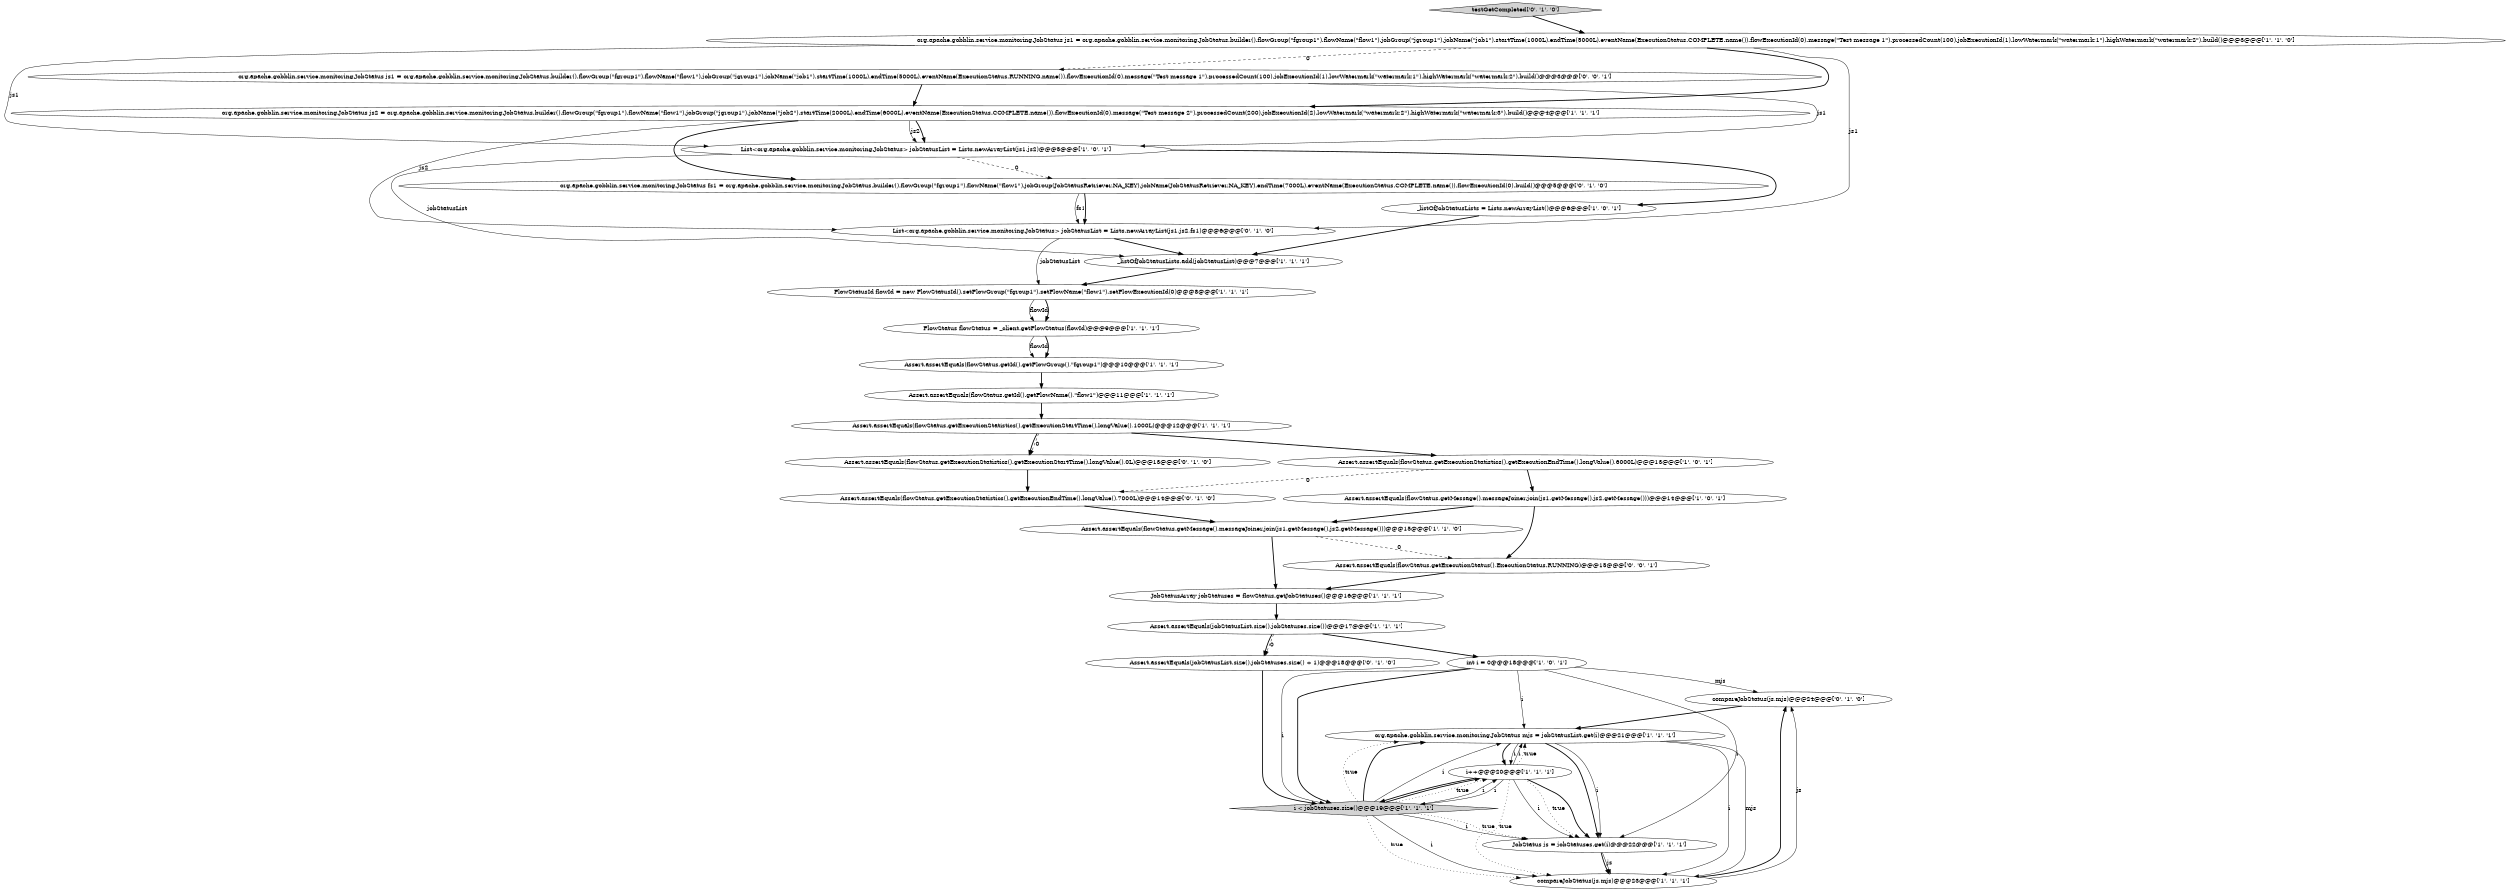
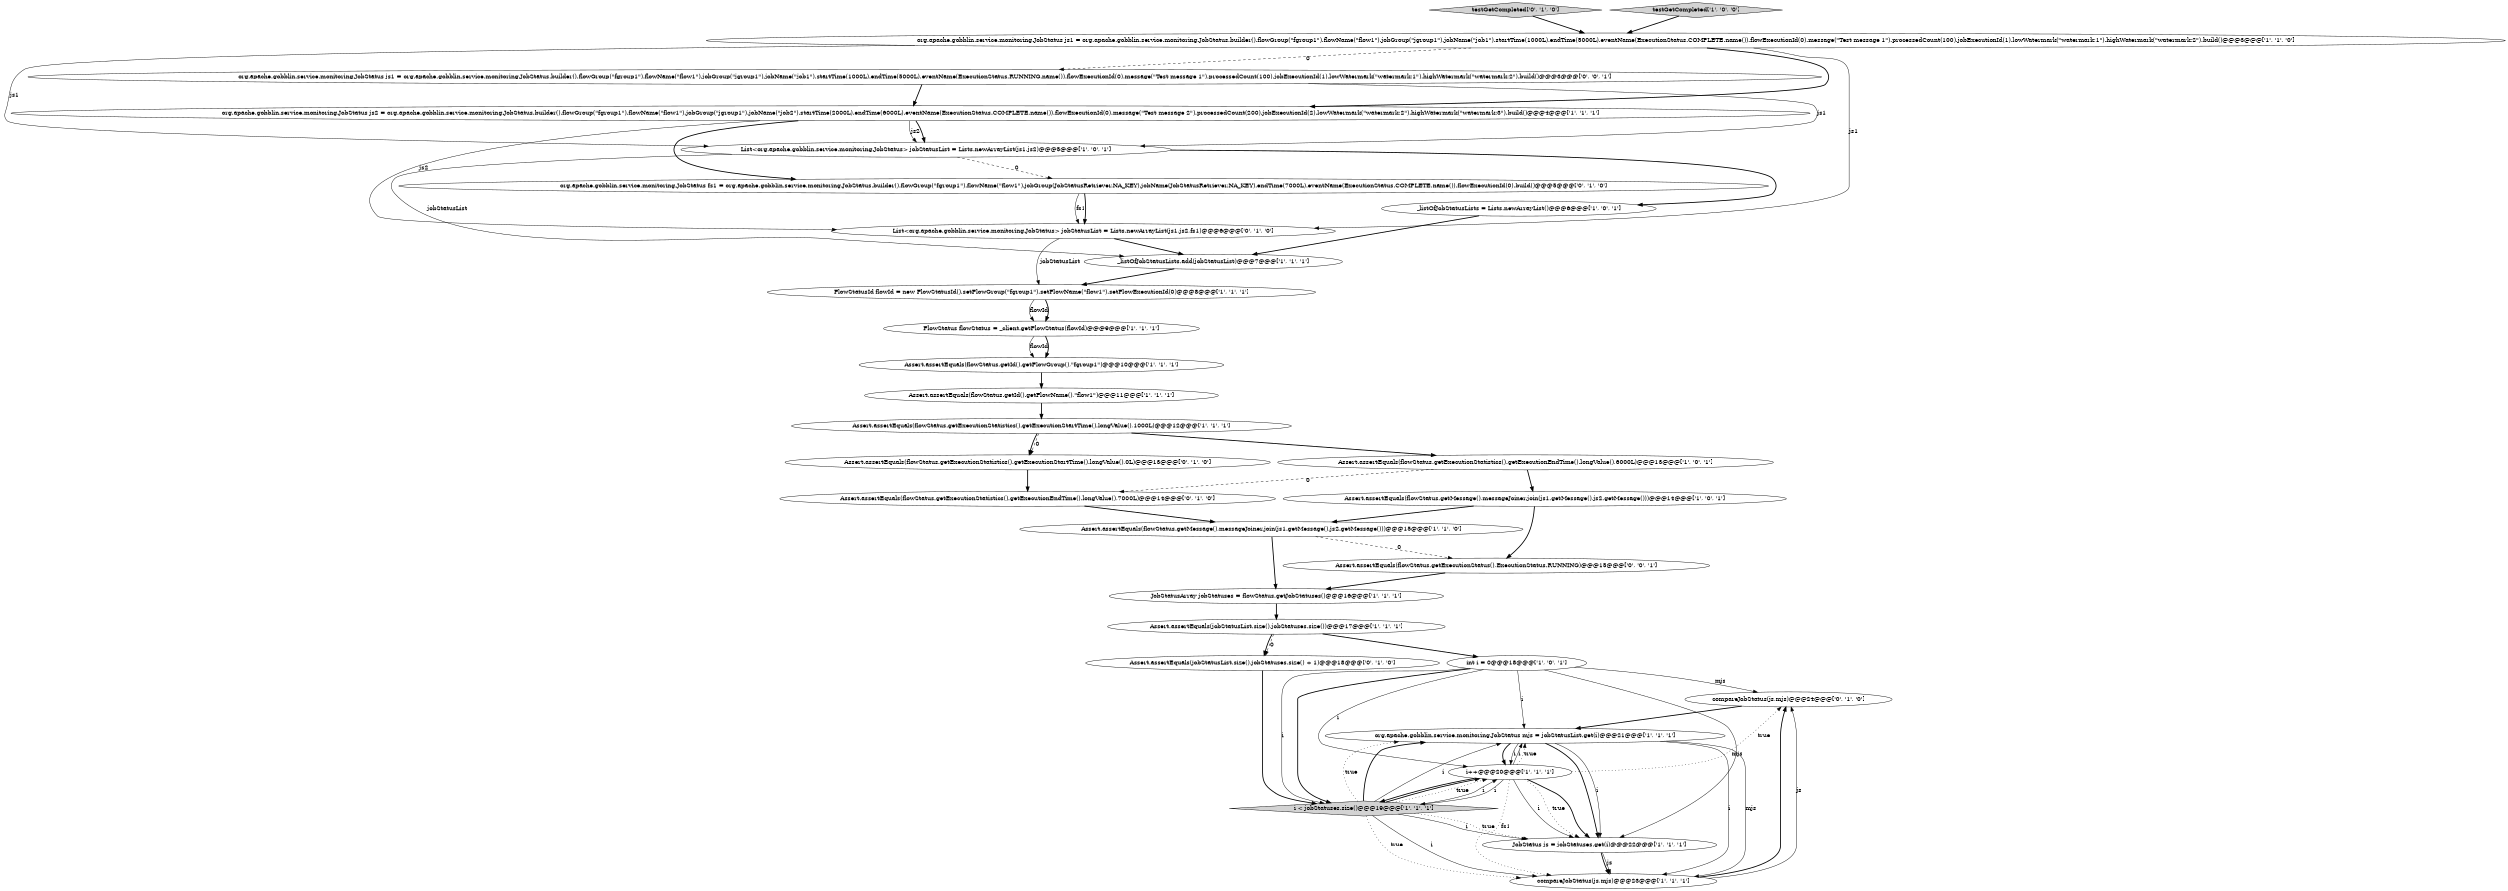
node "testGetCompleted['1', '0', '0']": added
edge "int i = 0@@@18@@@['1', '0', '1']" -> "i++@@@20@@@['1', '1', '1']": added, label "i"
edge "int i = 0@@@18@@@['1', '0', '1']" -> "JobStatus js = jobStatuses.get(i)@@@22@@@['1', '1', '1']": label "i" -> "mjs"
edge "i++@@@20@@@['1', '1', '1']" -> "compareJobStatus(js,mjs)@@@24@@@['0', '1', '0']": added, label "true"
edge "i++@@@20@@@['1', '1', '1']" -> "compareJobStatus(js,mjs)@@@23@@@['1', '1', '1']": label "true" -> "fs1"
